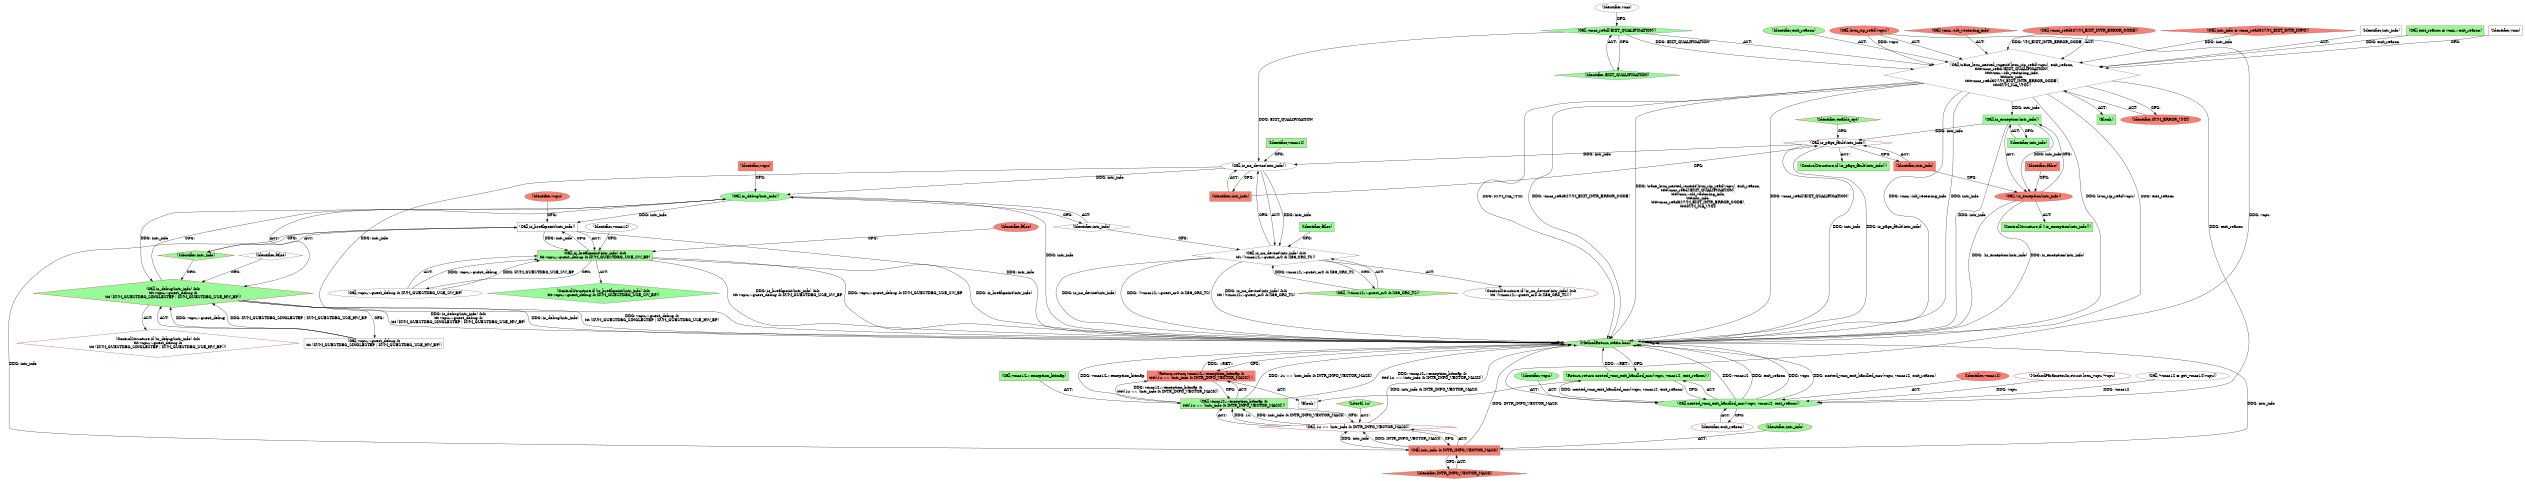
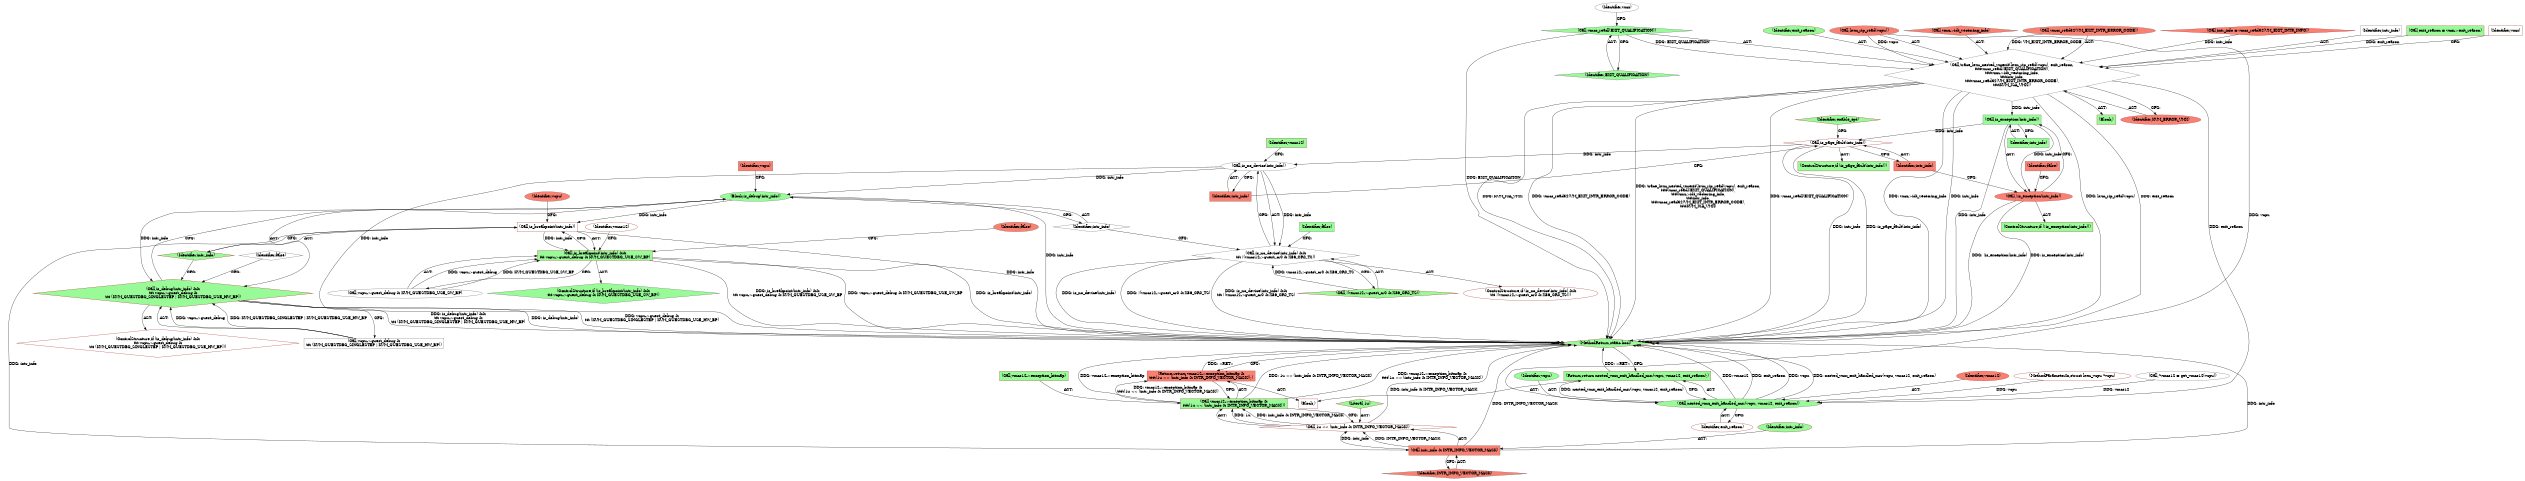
edge "(Call,vmcs_readl(EXIT_QUALIFICATION))" -> "(Call,is_no_device(intr_info))": now "(Call,vmcs_readl(EXIT_QUALIFICATION))" -> "(MethodReturn,static bool)"
node "(Call,is_debug(intr_info))": label "(Call,is_debug(intr_info))" -> "(Block,is_debug(intr_info))"
edge "(Call,1u << (intr_info & INTR_INFO_VECTOR_MASK))" -> "(Call,intr_info & INTR_INFO_VECTOR_MASK)": removed, label "CFG:"
